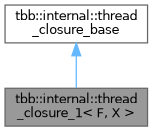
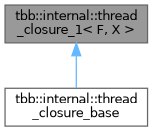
edge "tbb::internal::thread _closure_1< F, X >" -> "tbb::internal::thread _closure_base": reversed
